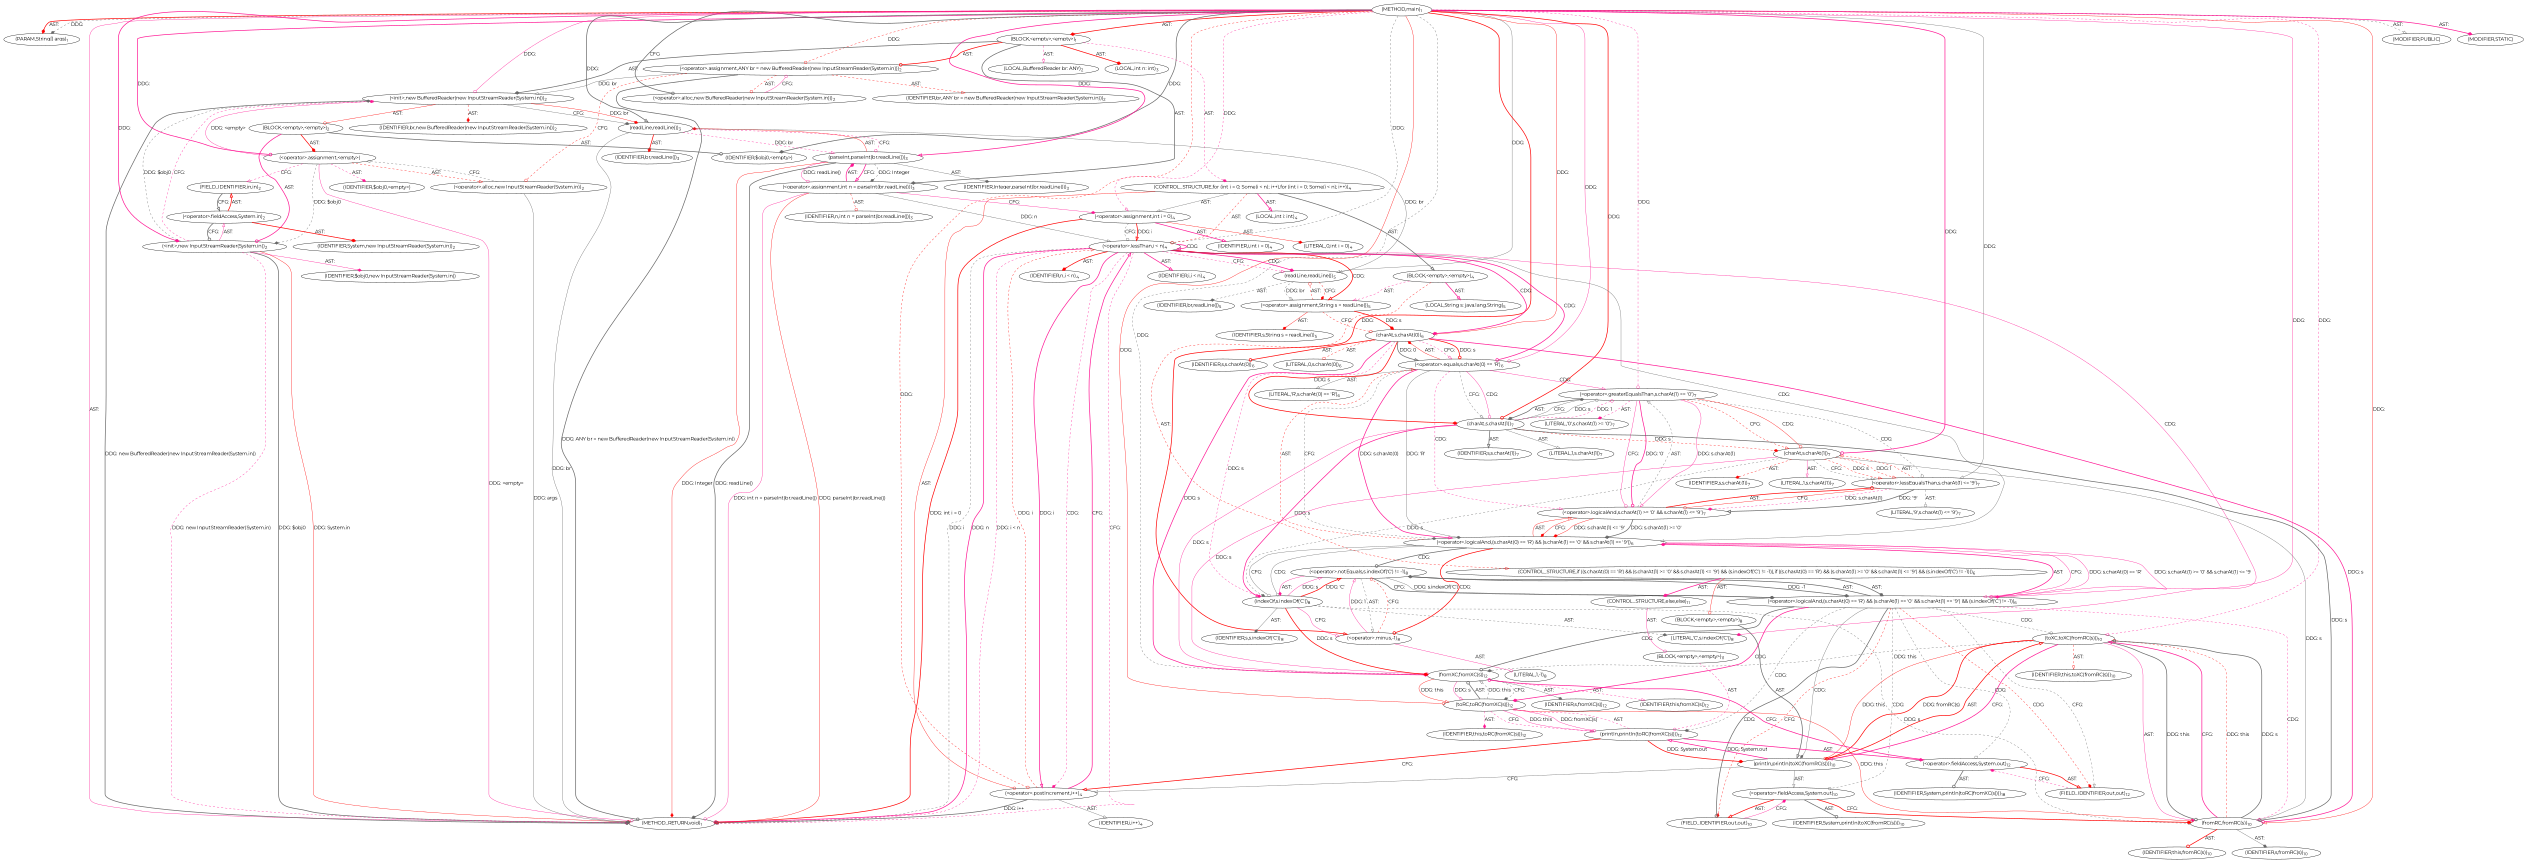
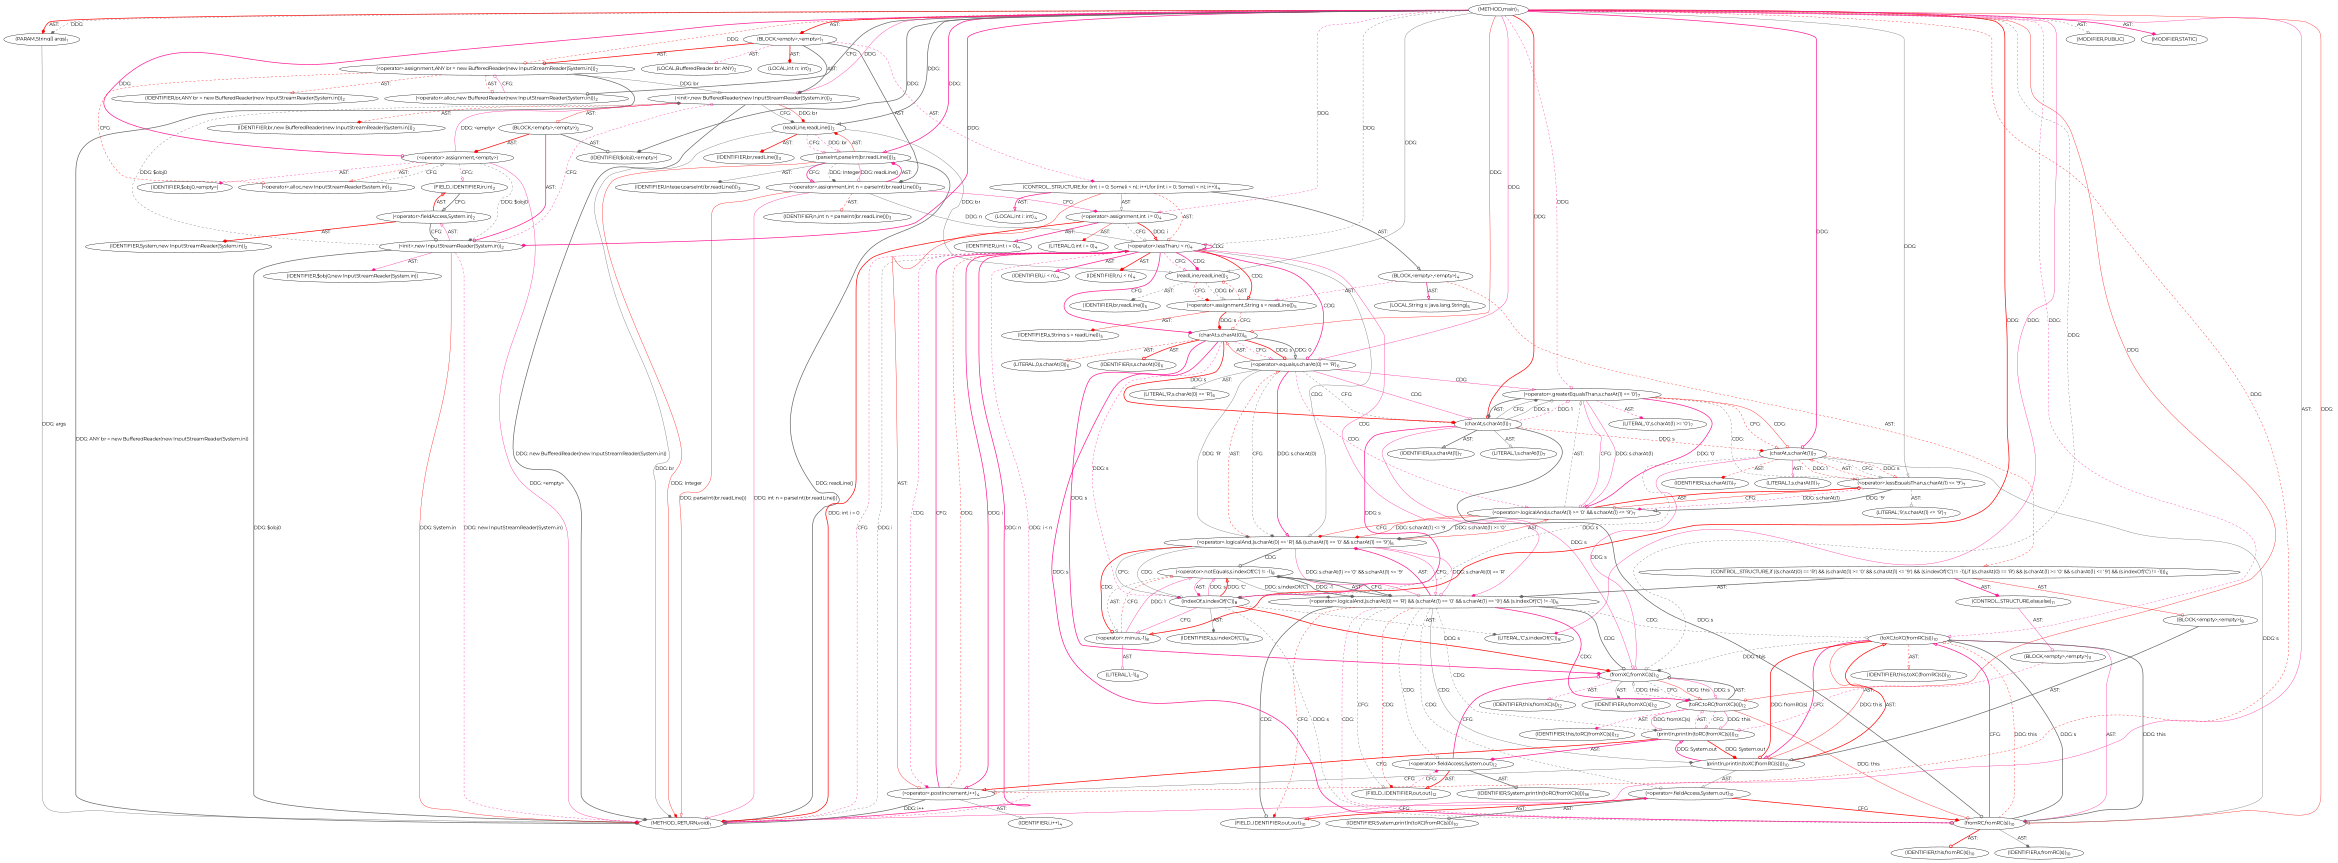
edge "(<operator>.lessThan,i < n)" -> "(charAt,s.charAt(0))": label "CDG: " -> "CFG: "
edge "(<operator>.equals,s.charAt(0) == 'R')" -> "(charAt,s.charAt(0))": arrowhead diamond -> onormal
edge "(<operator>.alloc,new InputStreamReader(System.in))" -> "(METHOD_RETURN,void)": now "(PARAM,String[] args)" -> "(METHOD_RETURN,void)"
